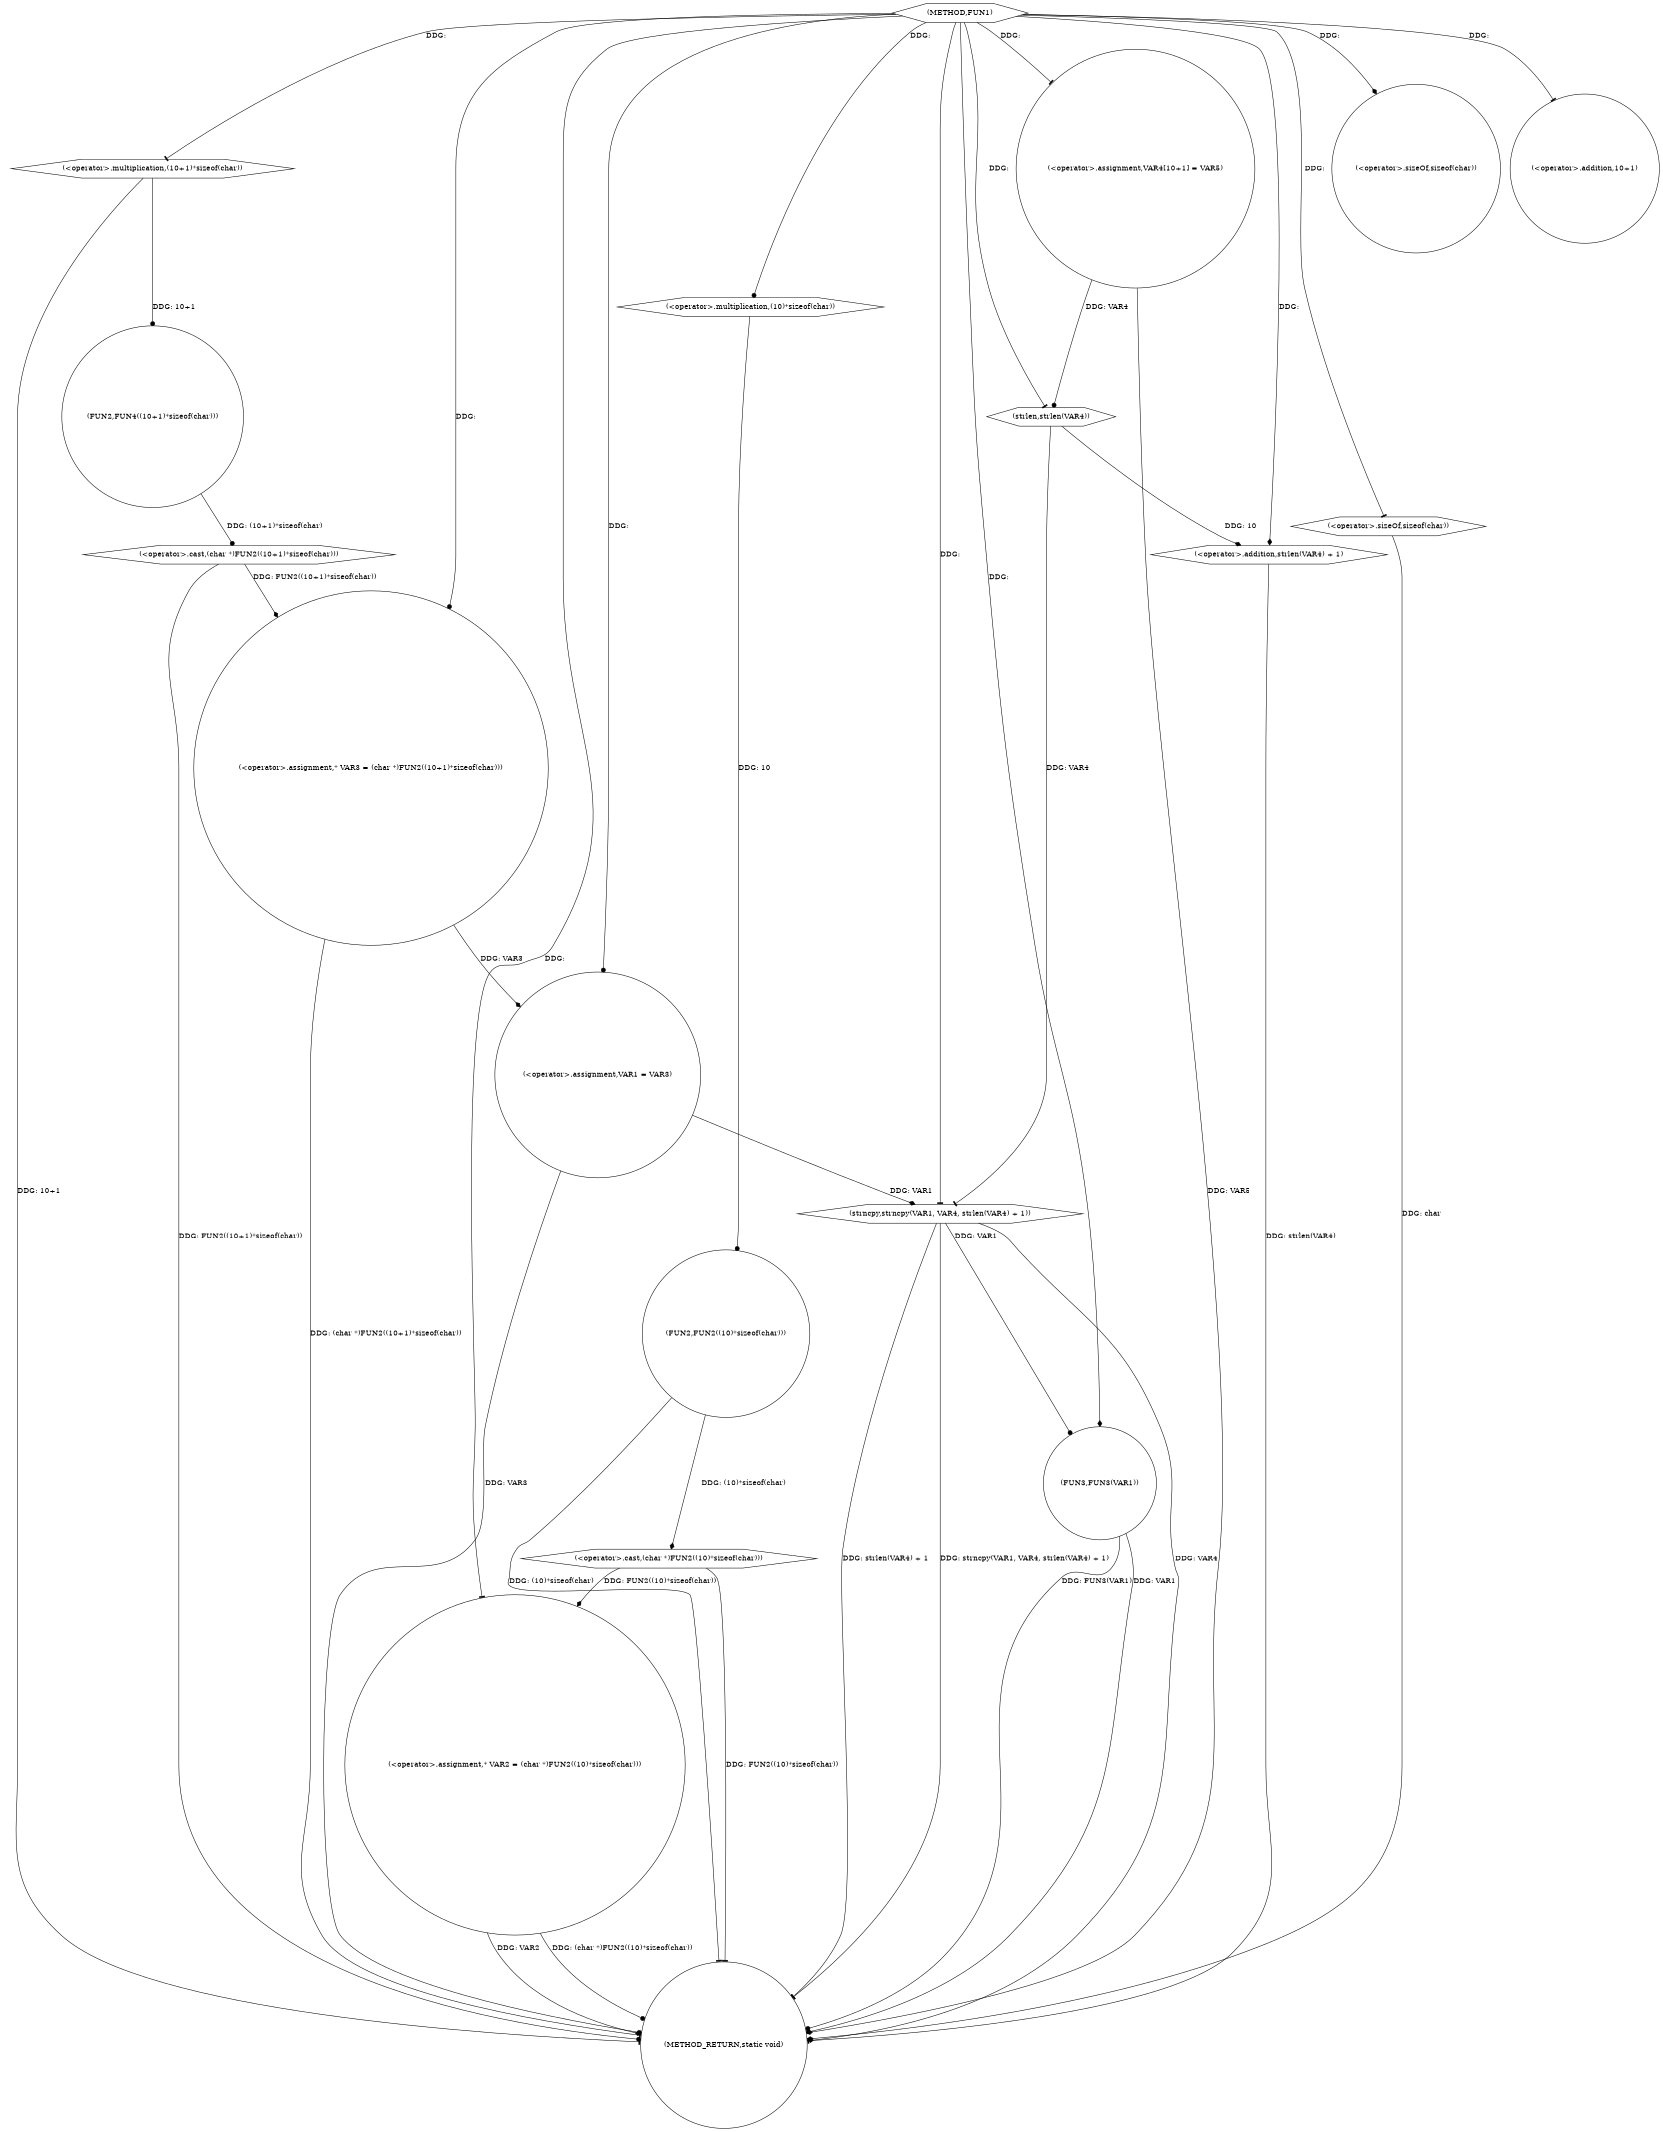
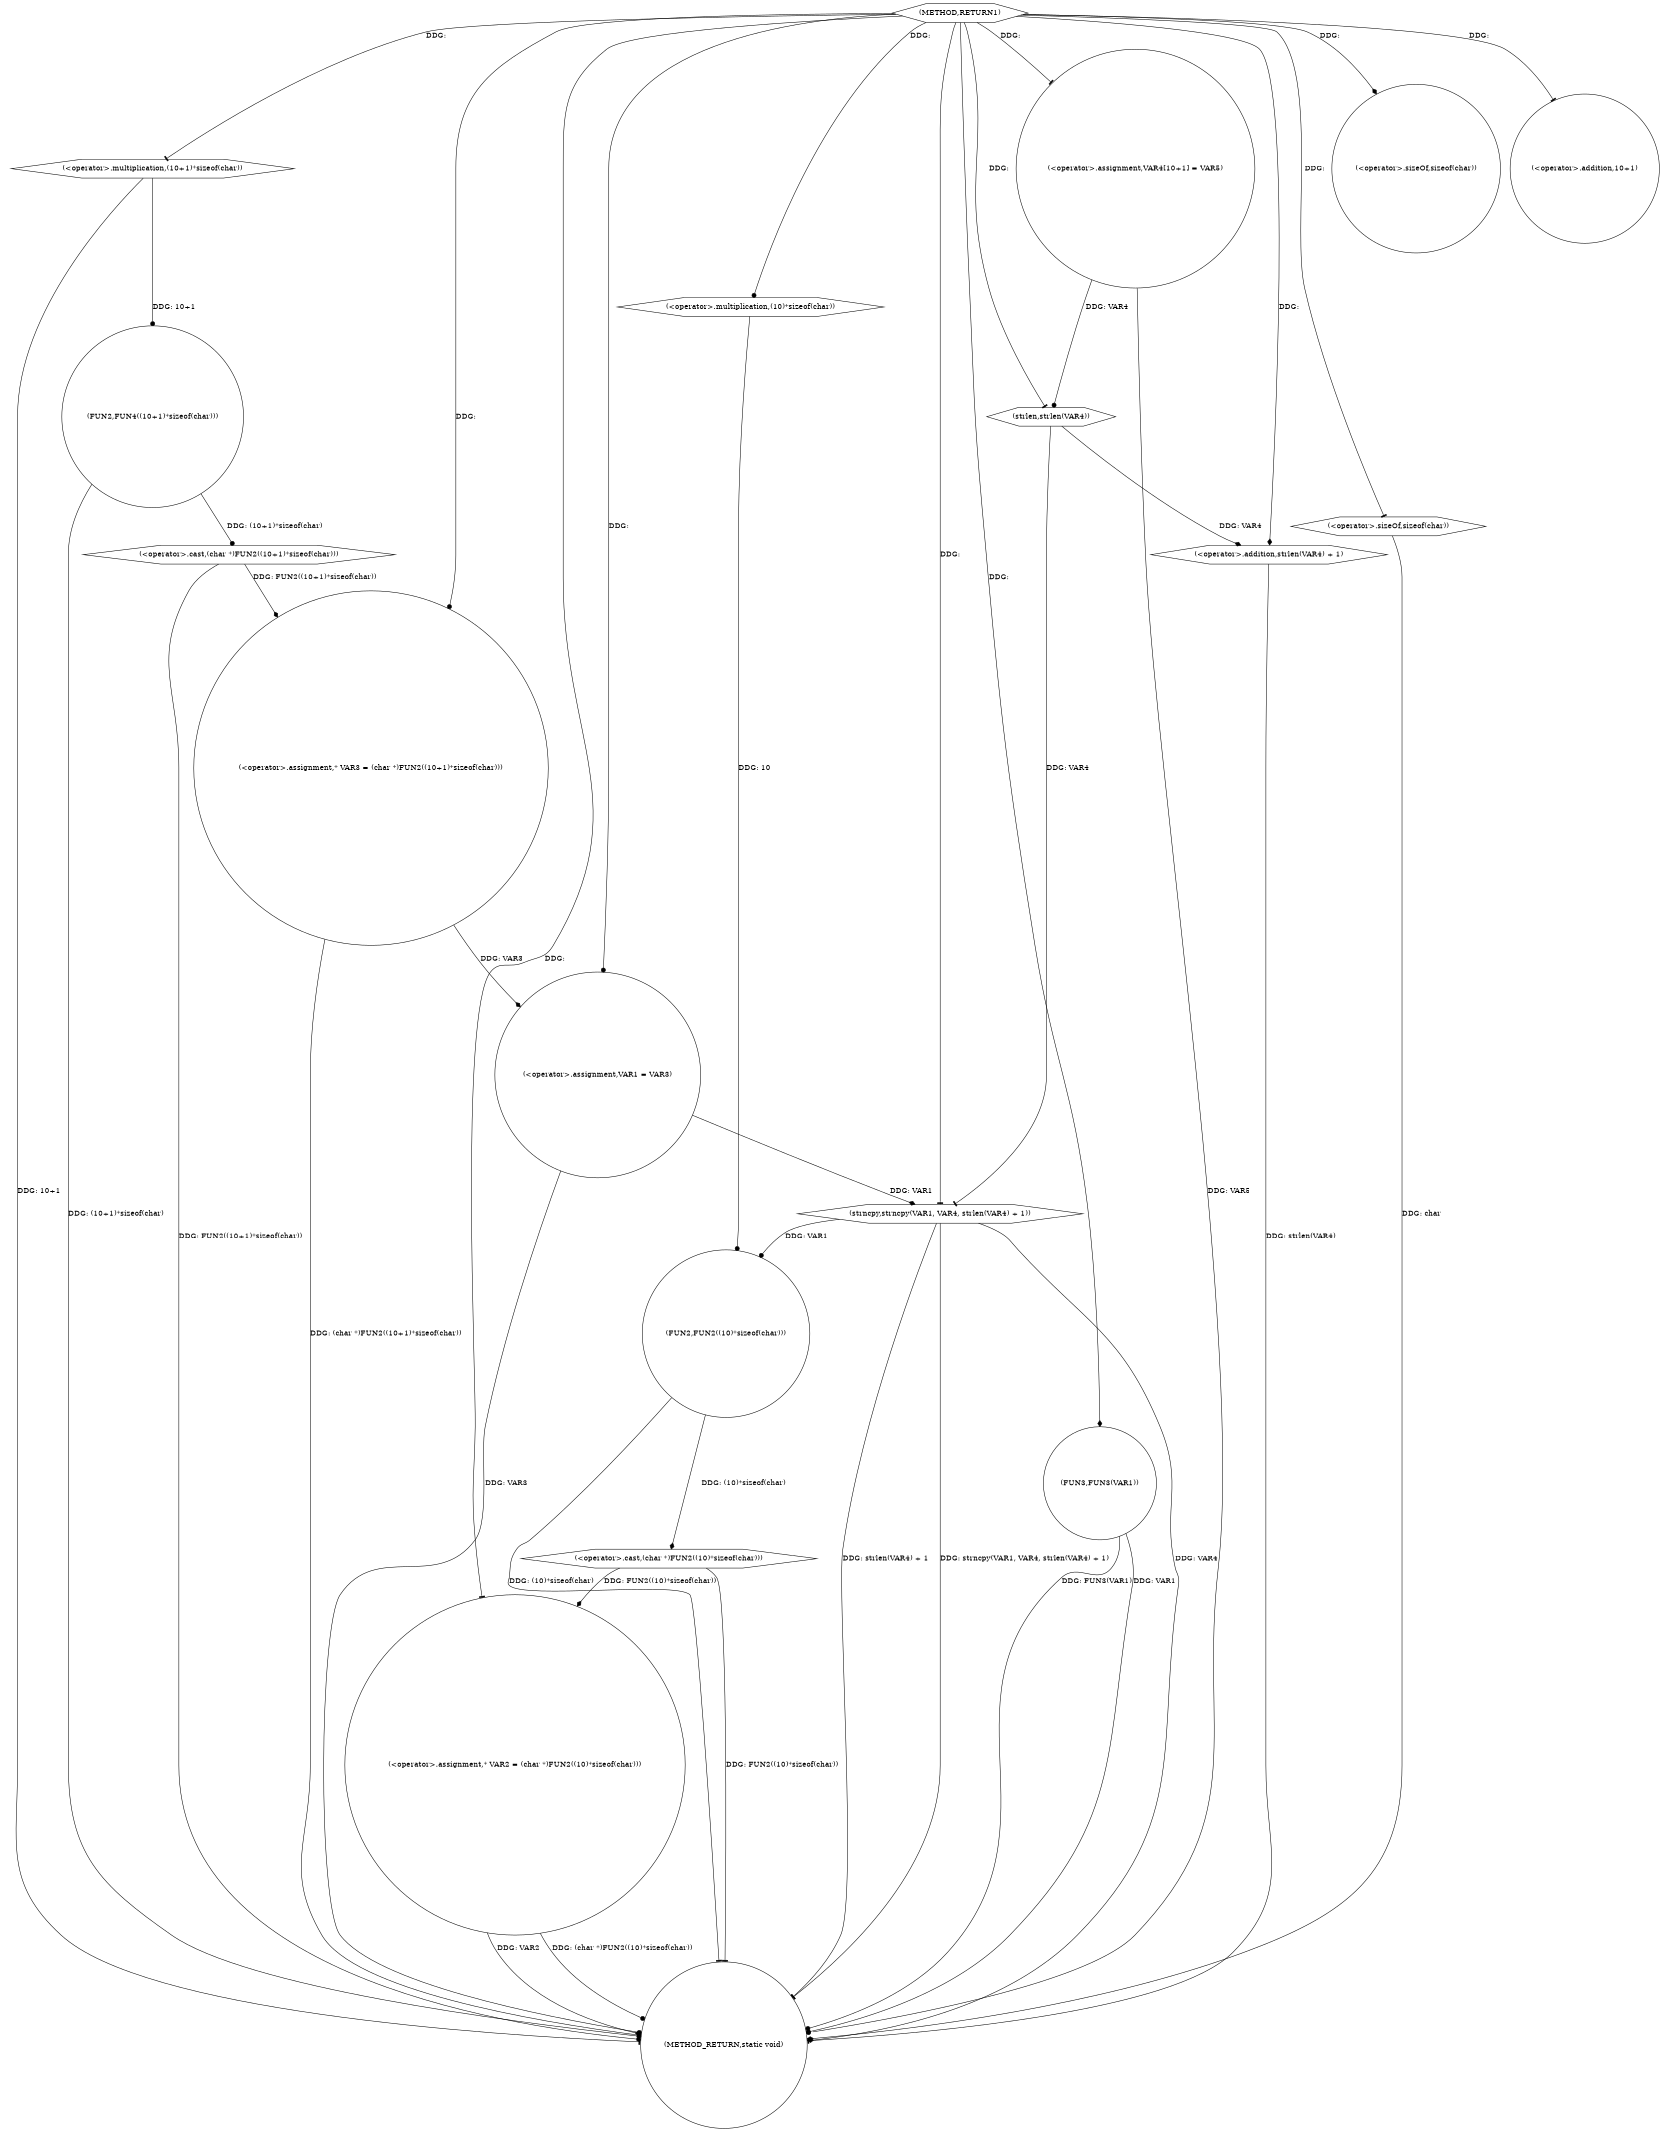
node "(METHOD,FUN1)": label "(METHOD,FUN1)" -> "(METHOD,RETURN1)"
edge "(strlen,strlen(VAR4))" -> "(<operator>.addition,strlen(VAR4) + 1)": label "DDG: 10" -> "DDG: VAR4"
edge "(<operator>.assignment,VAR4[10+1] = VAR5)" -> "(METHOD_RETURN,static void)": arrowhead diamond -> dot
edge "(strncpy,strncpy(VAR1, VAR4, strlen(VAR4) + 1))" -> "(FUN3,FUN3(VAR1))": now "(strncpy,strncpy(VAR1, VAR4, strlen(VAR4) + 1))" -> "(FUN2,FUN2((10)*sizeof(char)))"
edge "(FUN2,FUN4((10+1)*sizeof(char)))" -> "(METHOD_RETURN,static void)": added, label "DDG: (10+1)*sizeof(char)"
